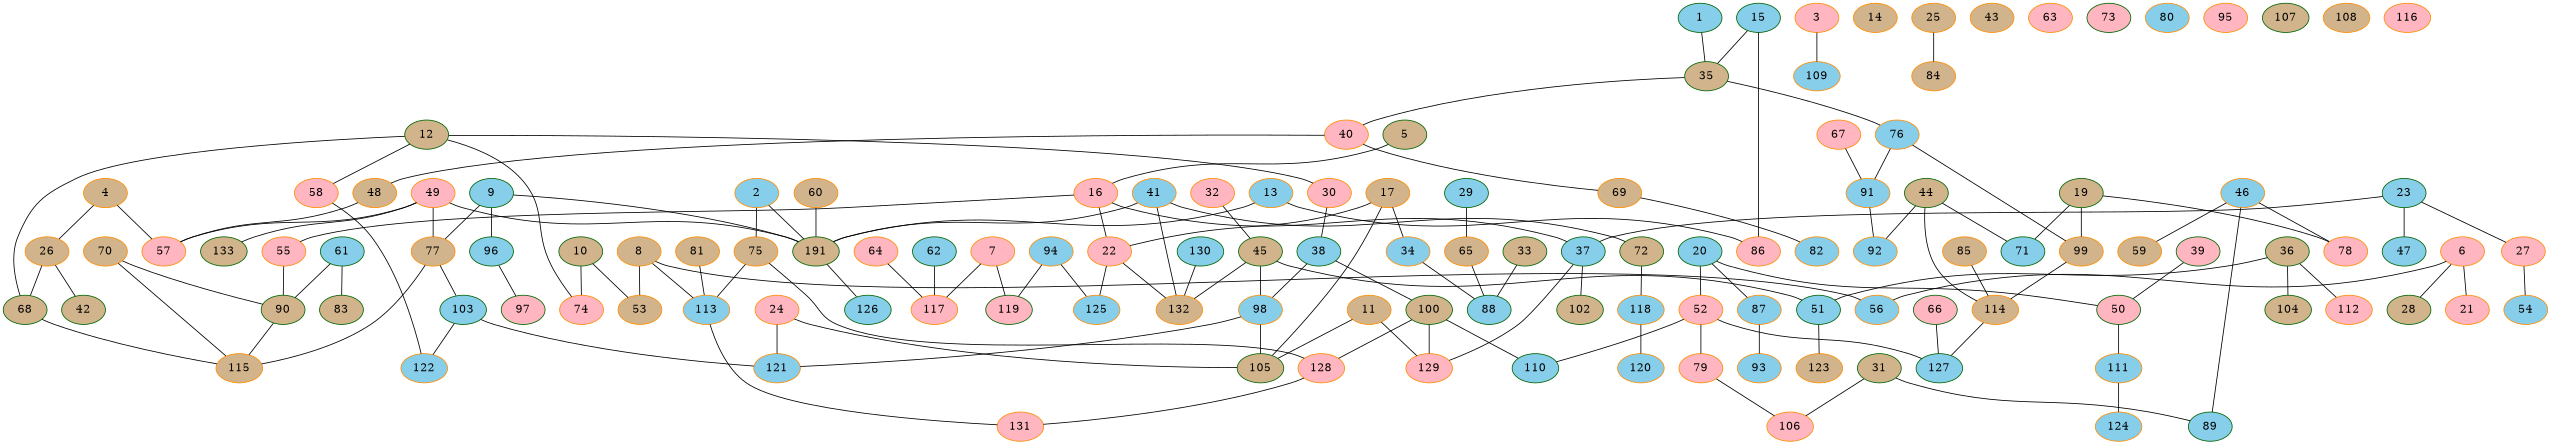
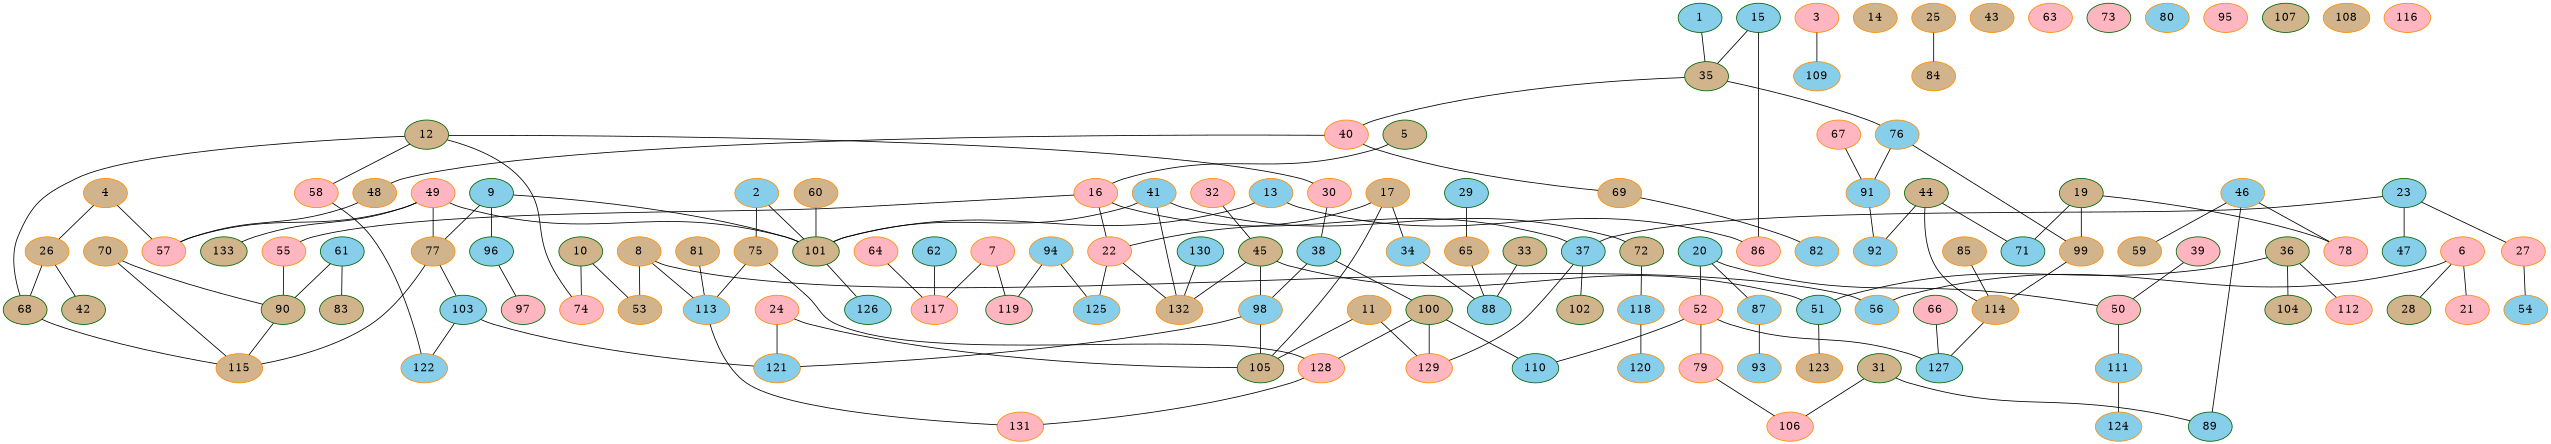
node "191": label "191" -> "101"
